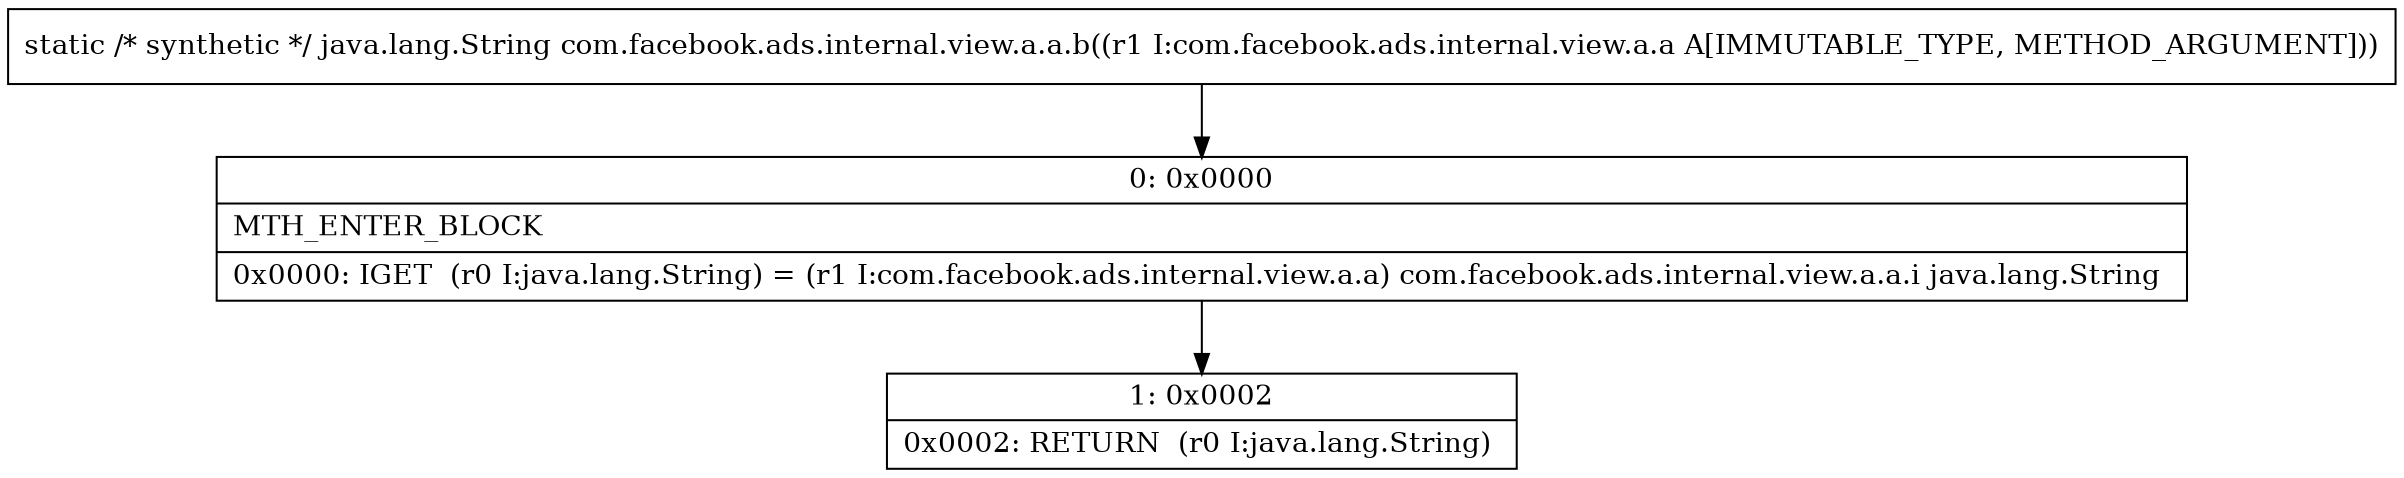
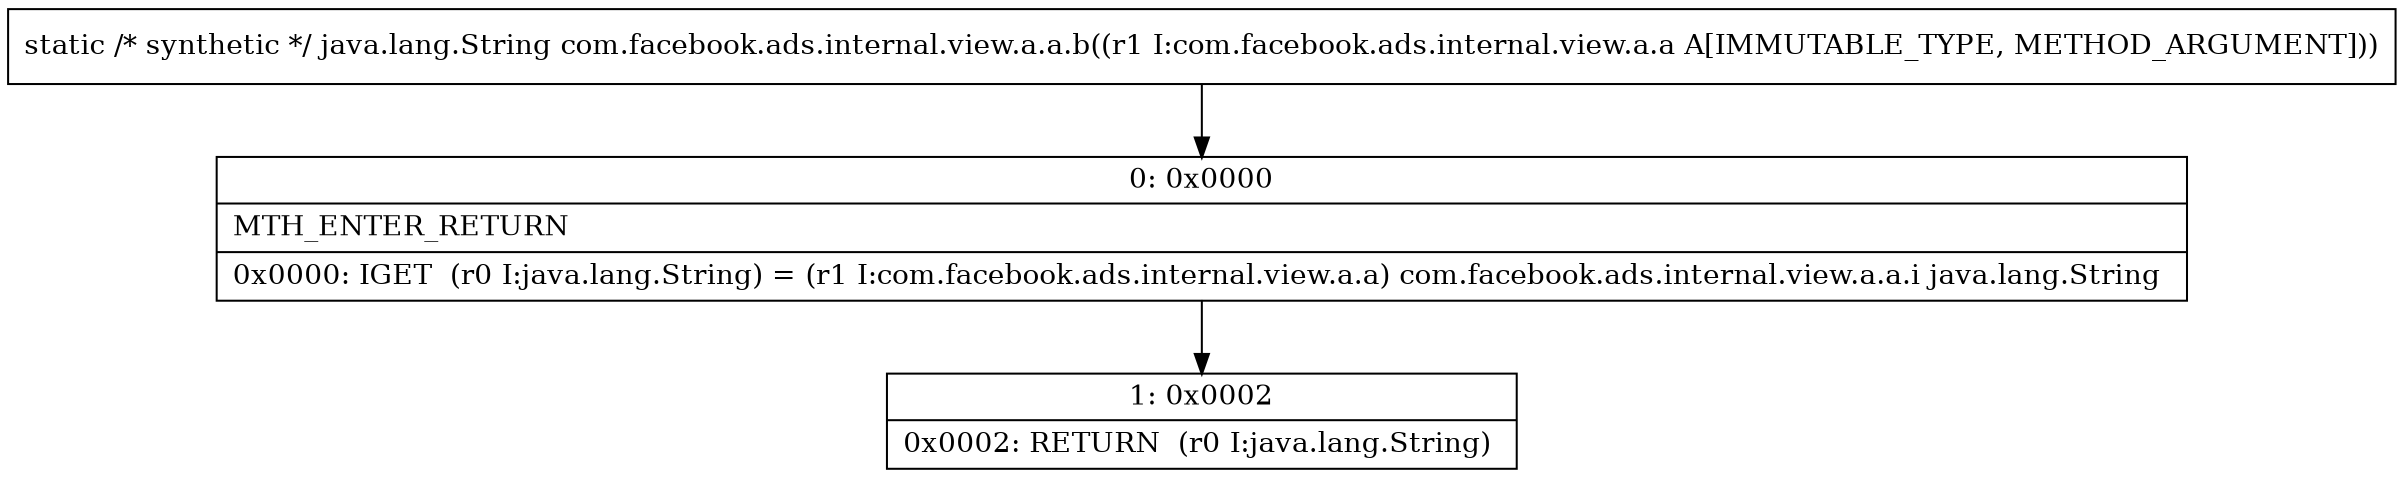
node "0: 0x0000": text "MTH_ENTER_BLOCK" -> "MTH_ENTER_RETURN"
